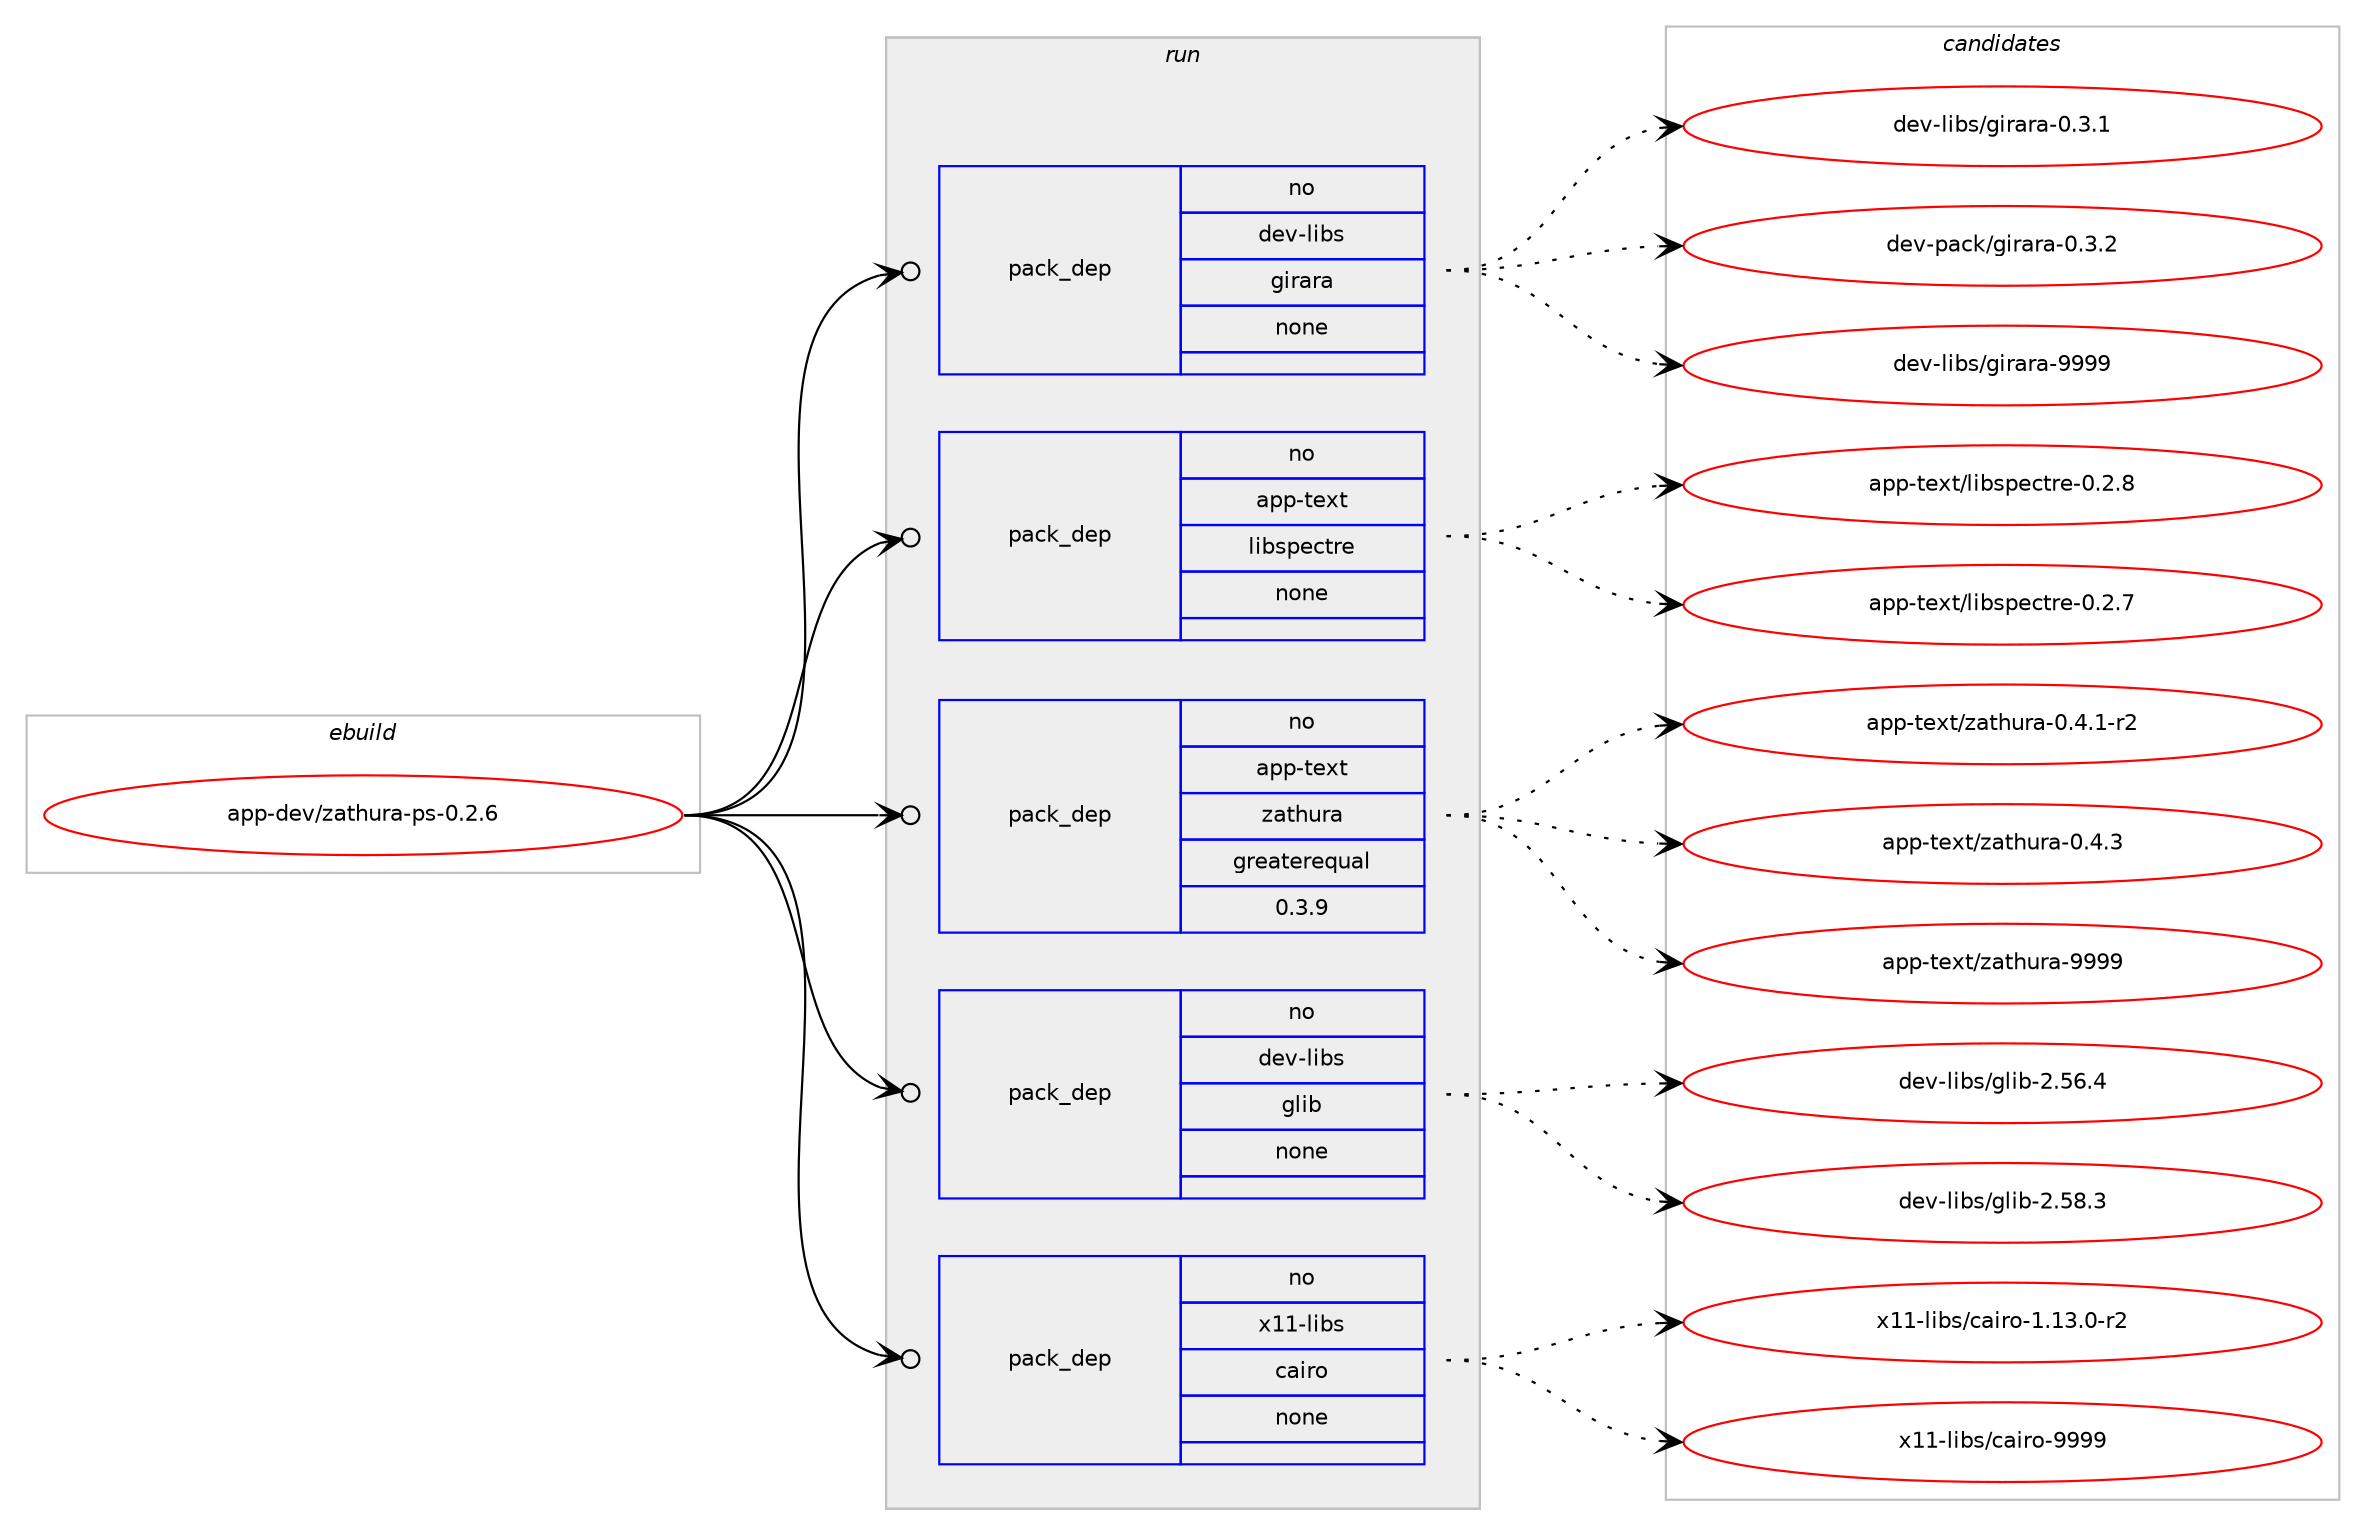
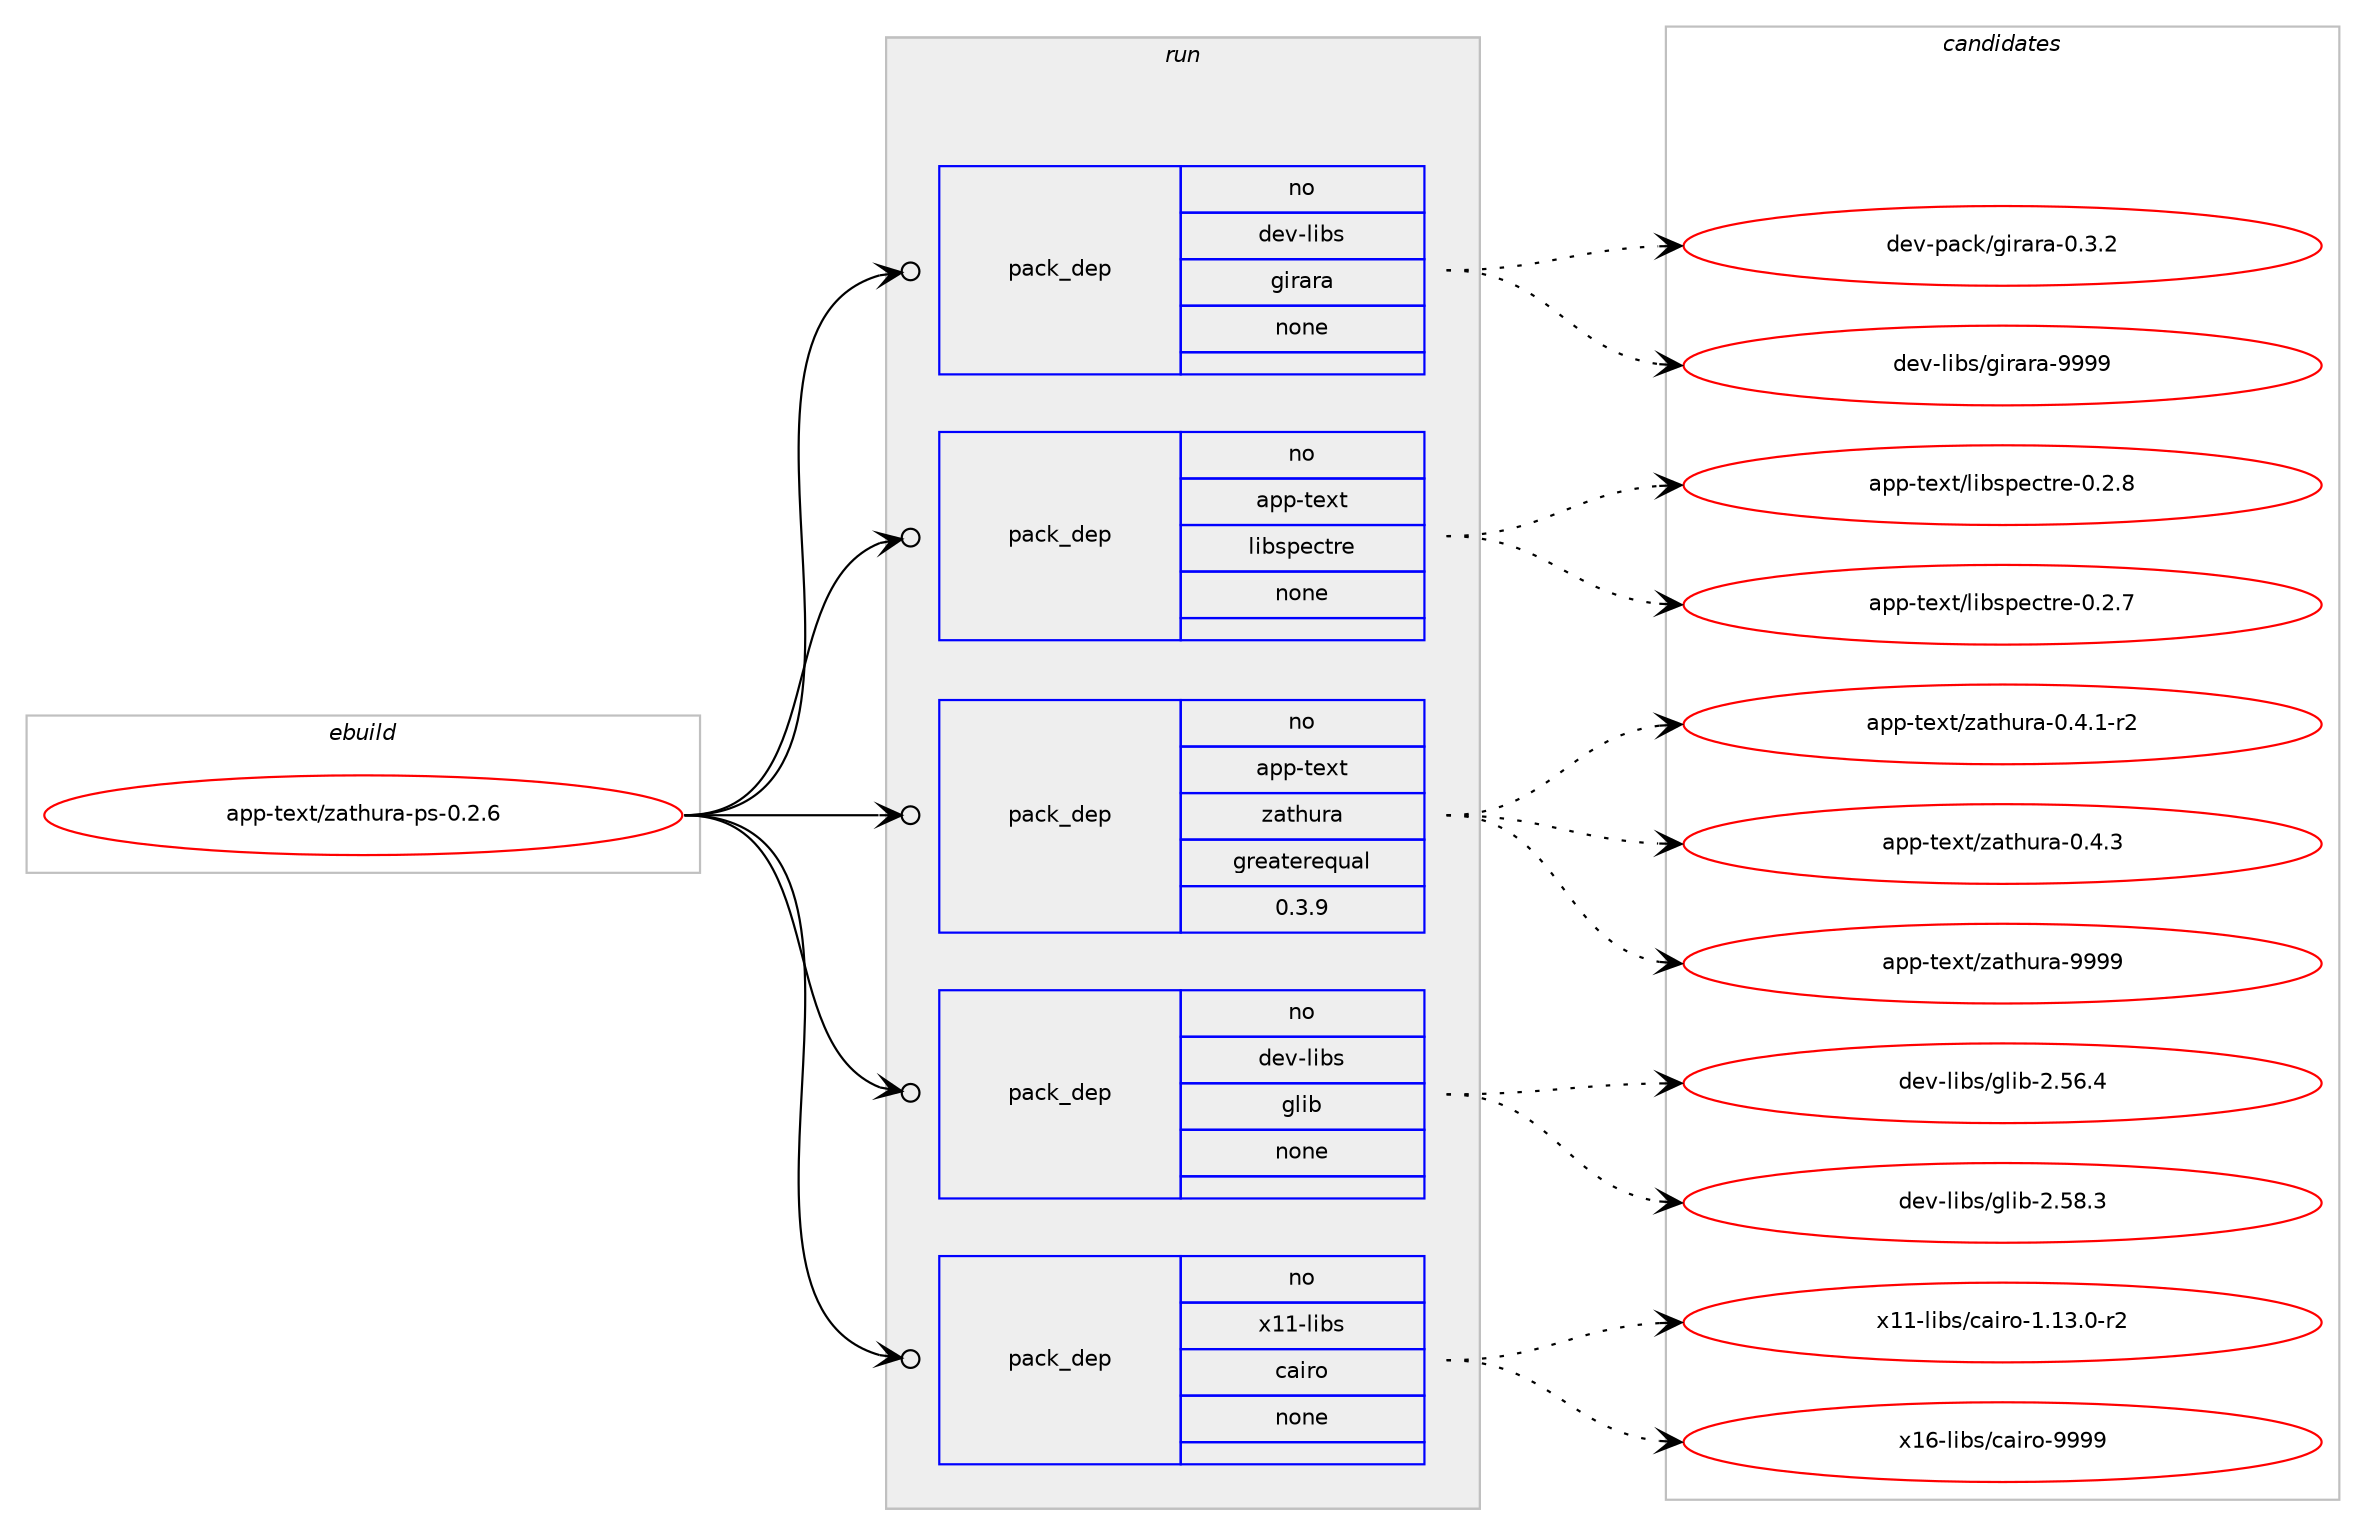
node "dev-libs/girara-0.3.1": removed
node "app-dev/zathura-ps-0.2.6": label "app-dev/zathura-ps-0.2.6" -> "app-text/zathura-ps-0.2.6"
node "x11-libs/cairo-9999": label "x11-libs/cairo-9999" -> "x16-libs/cairo-9999"
